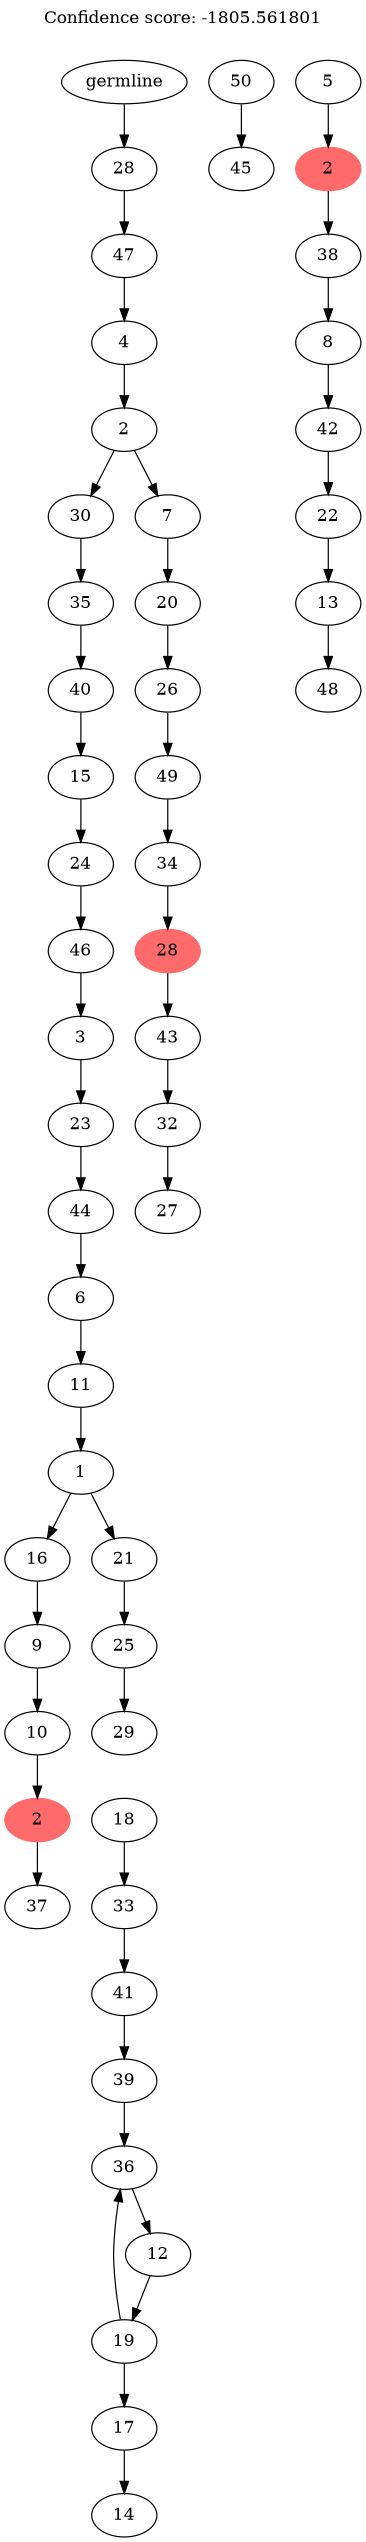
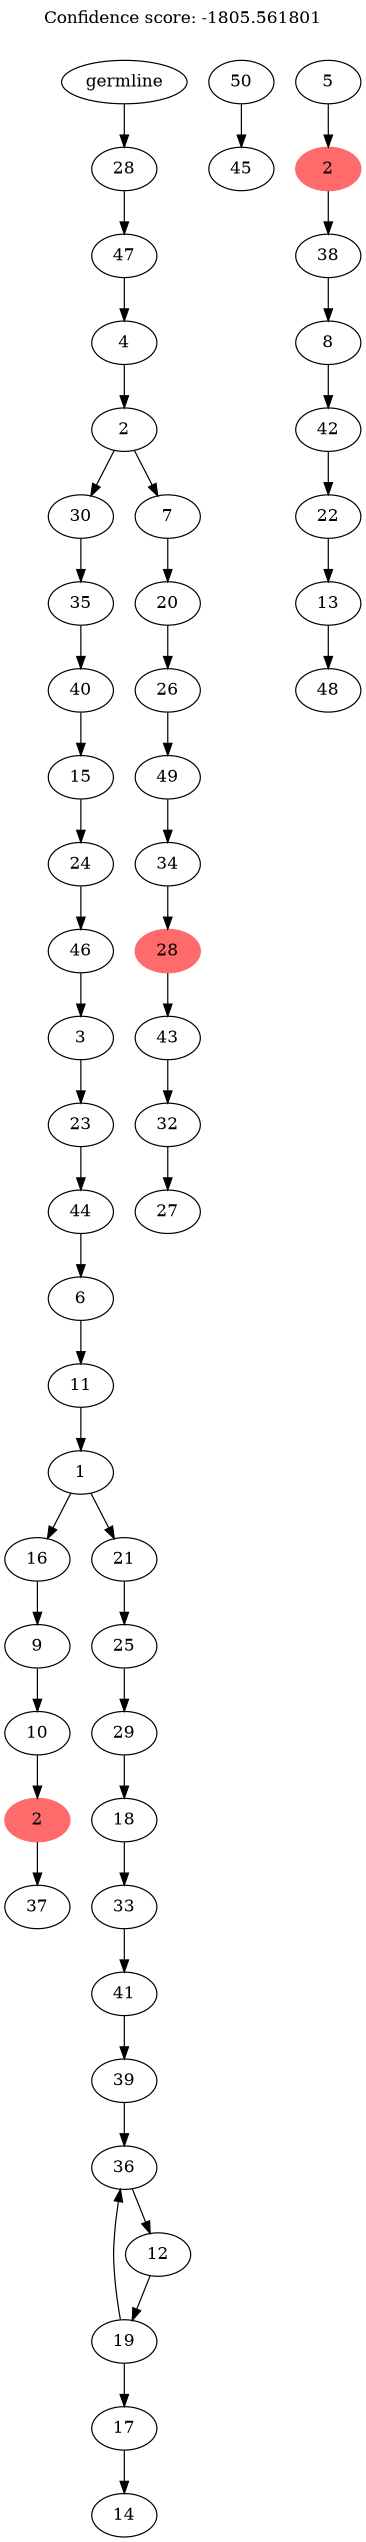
edge "29" -> "18": added
